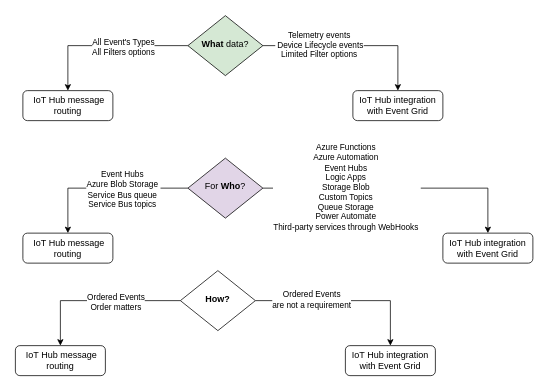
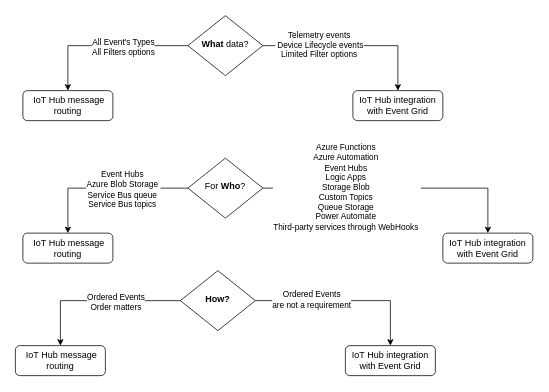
node "What data?": fillcolor #d5e8d4 -> #ffffff
node "For Who?": fillcolor #e1d5e7 -> #ffffff
